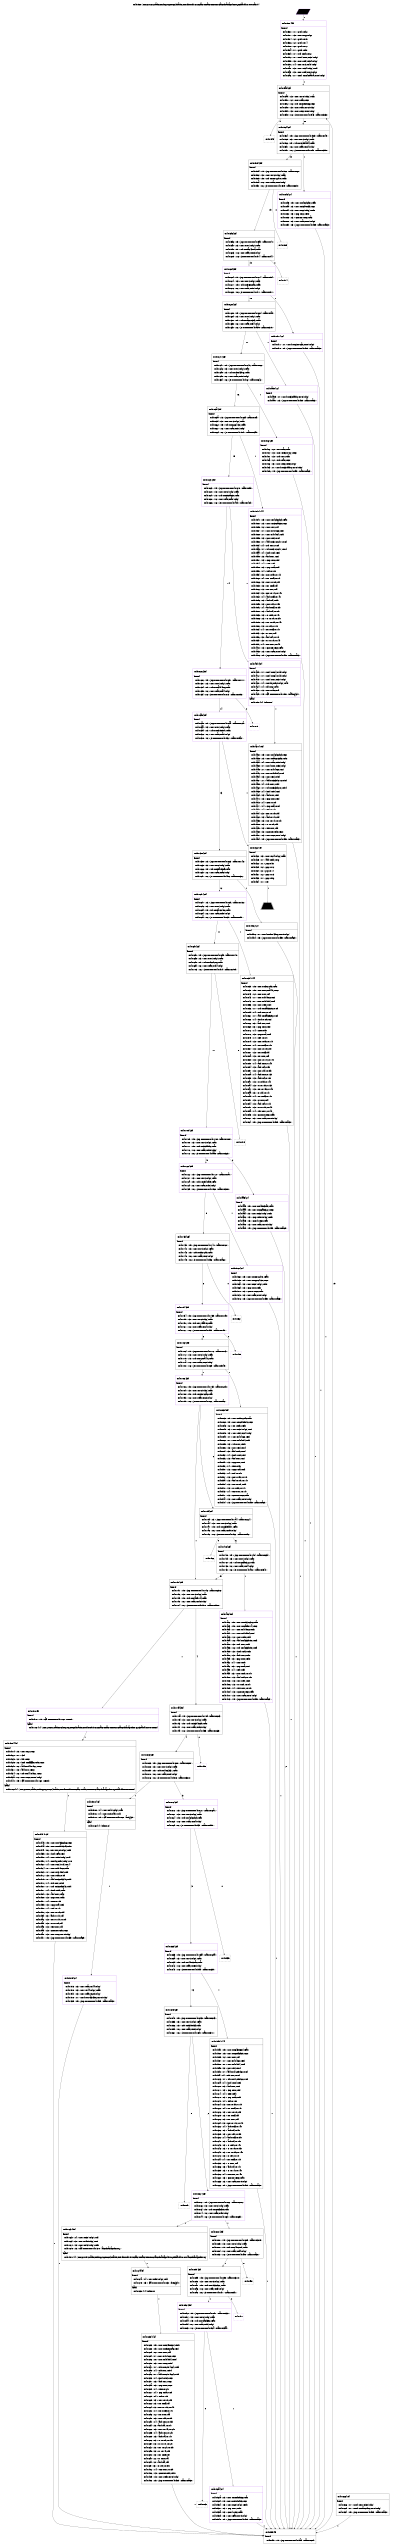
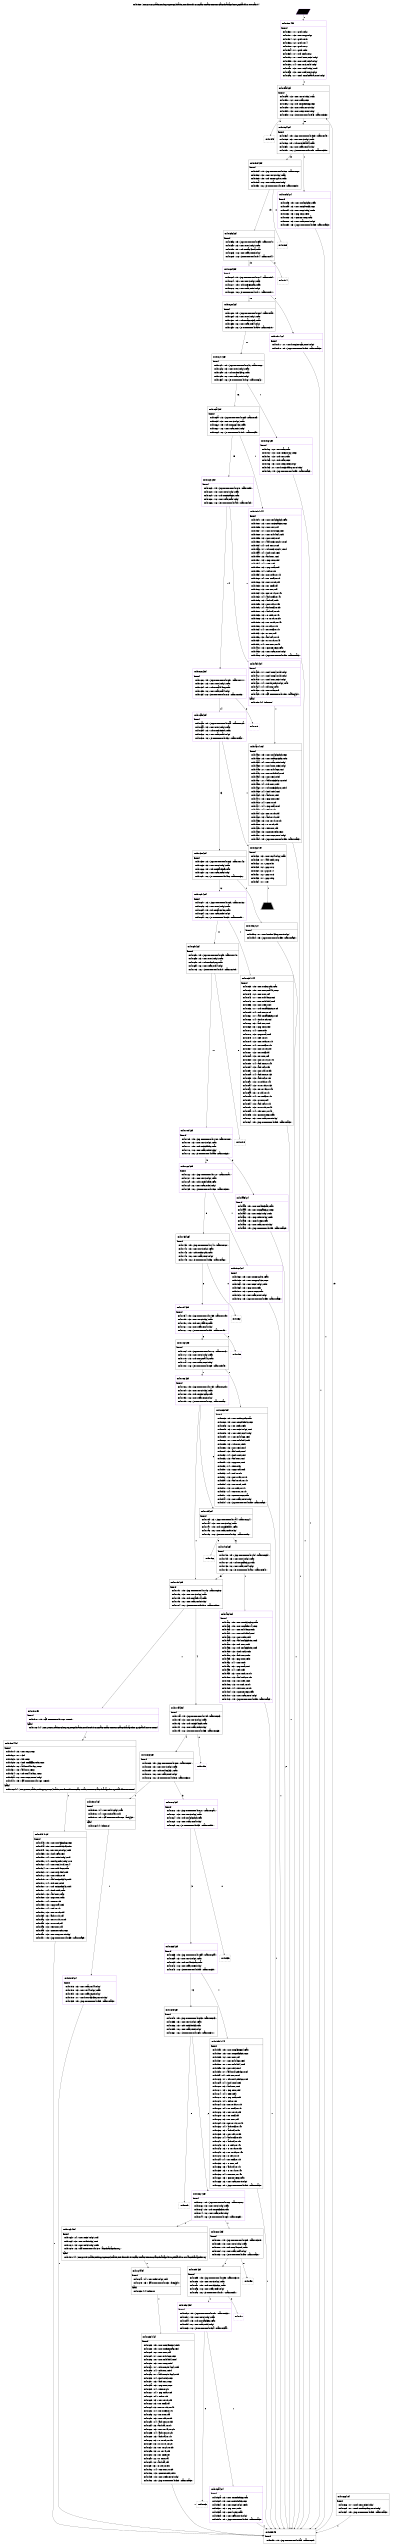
node "0x401a99 [12]": removed
